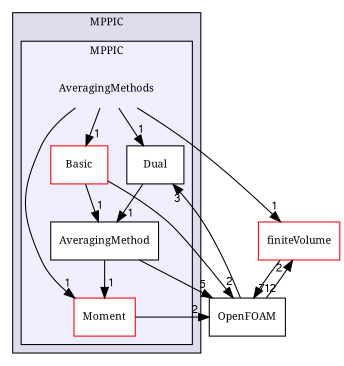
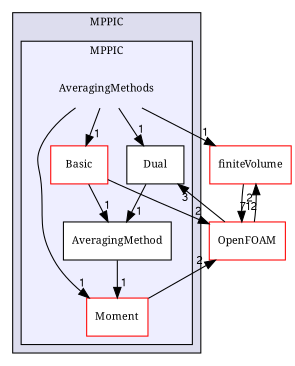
edge "AveragingMethod" -> "OpenFOAM": removed
node "OpenFOAM": color black -> red
